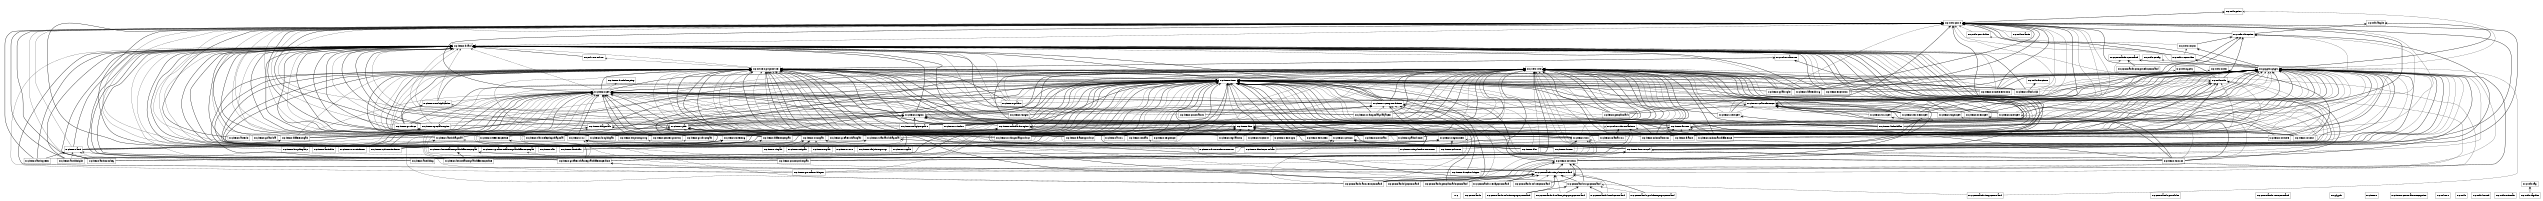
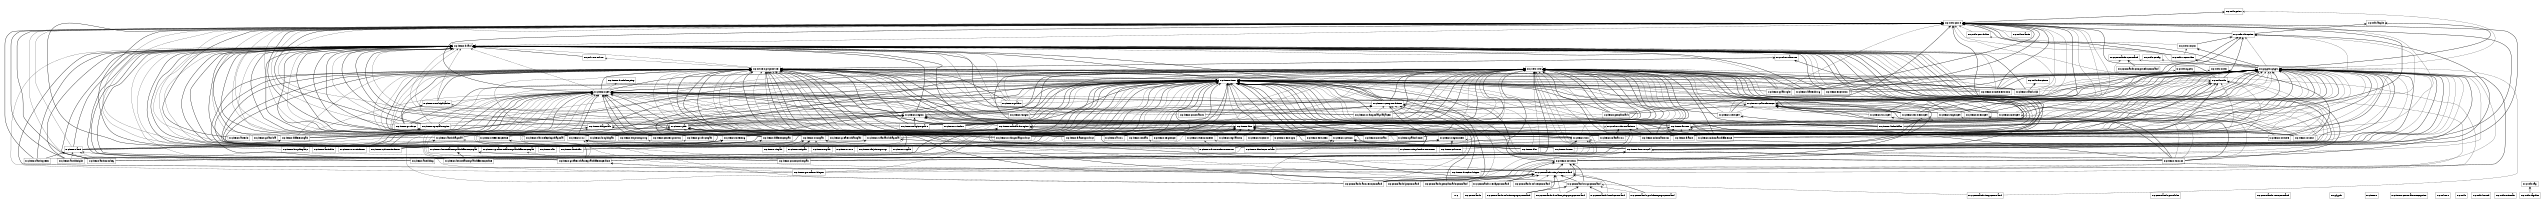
edge "src.glyphs.glyph" -> "src.commands.command": now "src.glyphs.glyph" -> "src.utils.direction"
edge "src.items.anti_diagonal" -> "src.solvers.pulp_solver": removed
edge "src.items.battenburg" -> "src.items.item": removed
edge "src.items.palindrome" -> "src.items.item": style solid -> bold
edge "src.items.knowns" -> "src.items.fortress_cell": added
edge "src.items.row_indexer" -> "src.items.item": removed
node "src.items.thermometer": added
